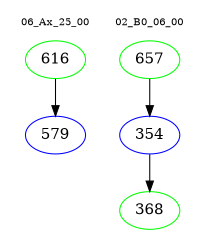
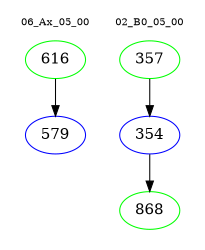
cluster "06_Ax_25_00": label "06_Ax_25_00" -> "06_Ax_05_00"
cluster "02_B0_06_00": label "02_B0_06_00" -> "02_B0_05_00"
node "657": label "657" -> "357"
node "368": label "368" -> "868"
